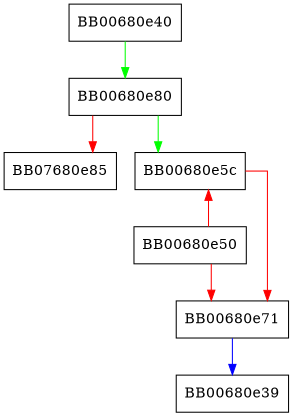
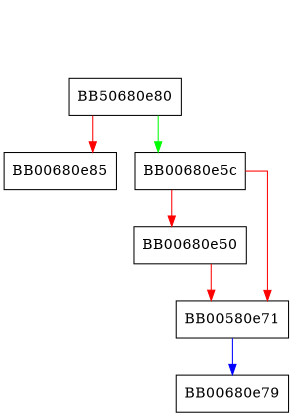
node "BB00680e40": removed
node "BB00680e80": label "BB00680e80" -> "BB50680e80"
node "BB07680e85": label "BB07680e85" -> "BB00680e85"
edge "BB00680e50" -> "BB00680e5c": reversed
node "BB00680e71": label "BB00680e71" -> "BB00580e71"
node "BB00680e39": label "BB00680e39" -> "BB00680e79"
